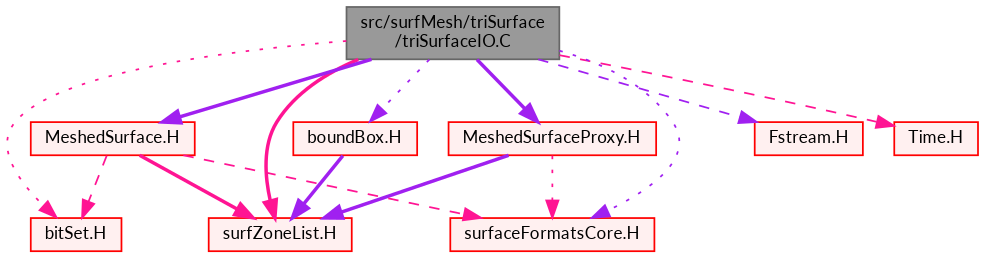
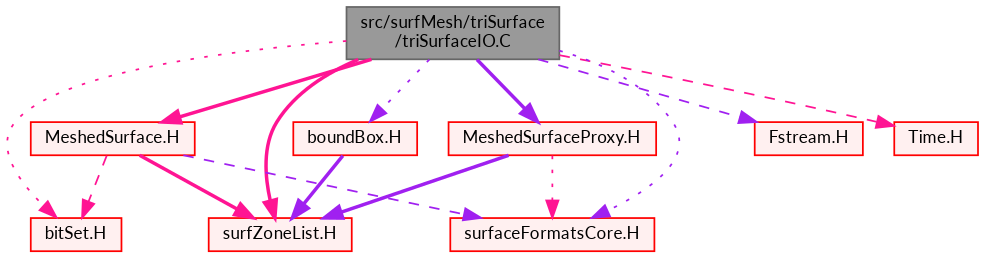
edge "src/surfMesh/triSurface /triSurfaceIO.C" -> "MeshedSurface.H": color purple -> deeppink
edge "MeshedSurface.H" -> "surfaceFormatsCore.H": color deeppink -> purple
